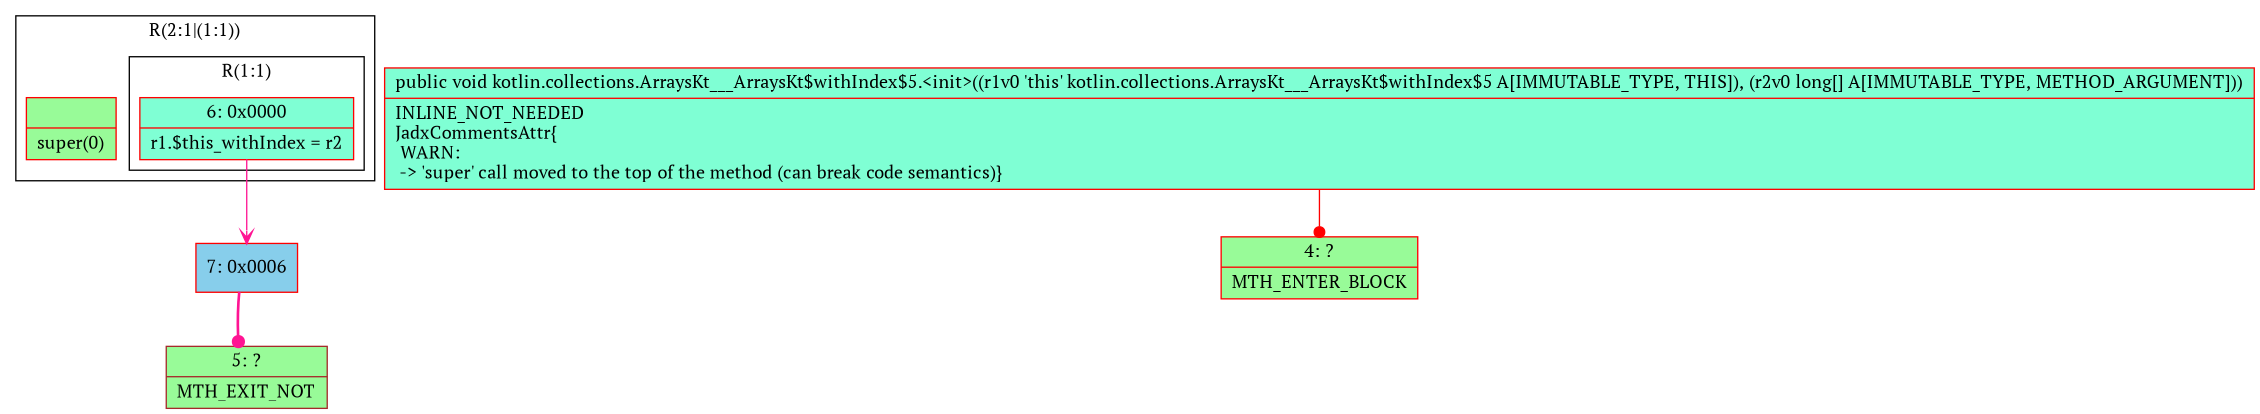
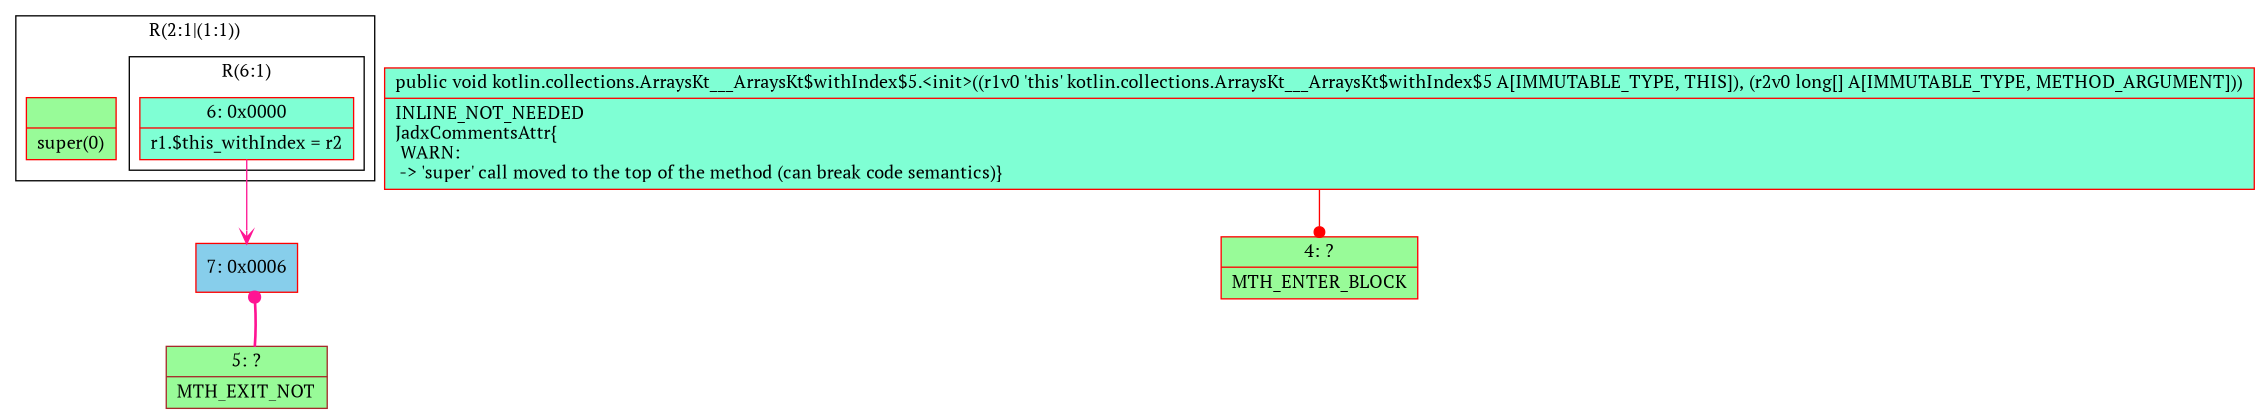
cluster "R(1:1)": label "R(1:1)" -> "R(6:1)"
edge "7: 0x0006" -> "5: ?": reversed
